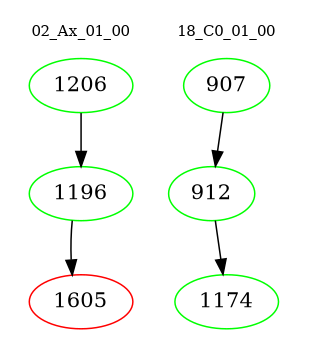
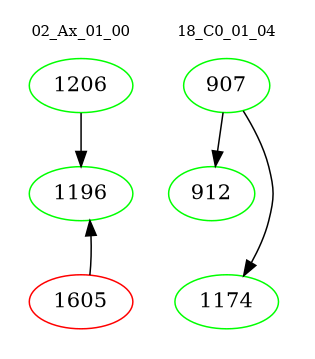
cluster "18_C0_01_00": label "18_C0_01_00" -> "18_C0_01_04"
edge "1196" -> "1605": reversed
edge "912" -> "1174": now "907" -> "1174"
